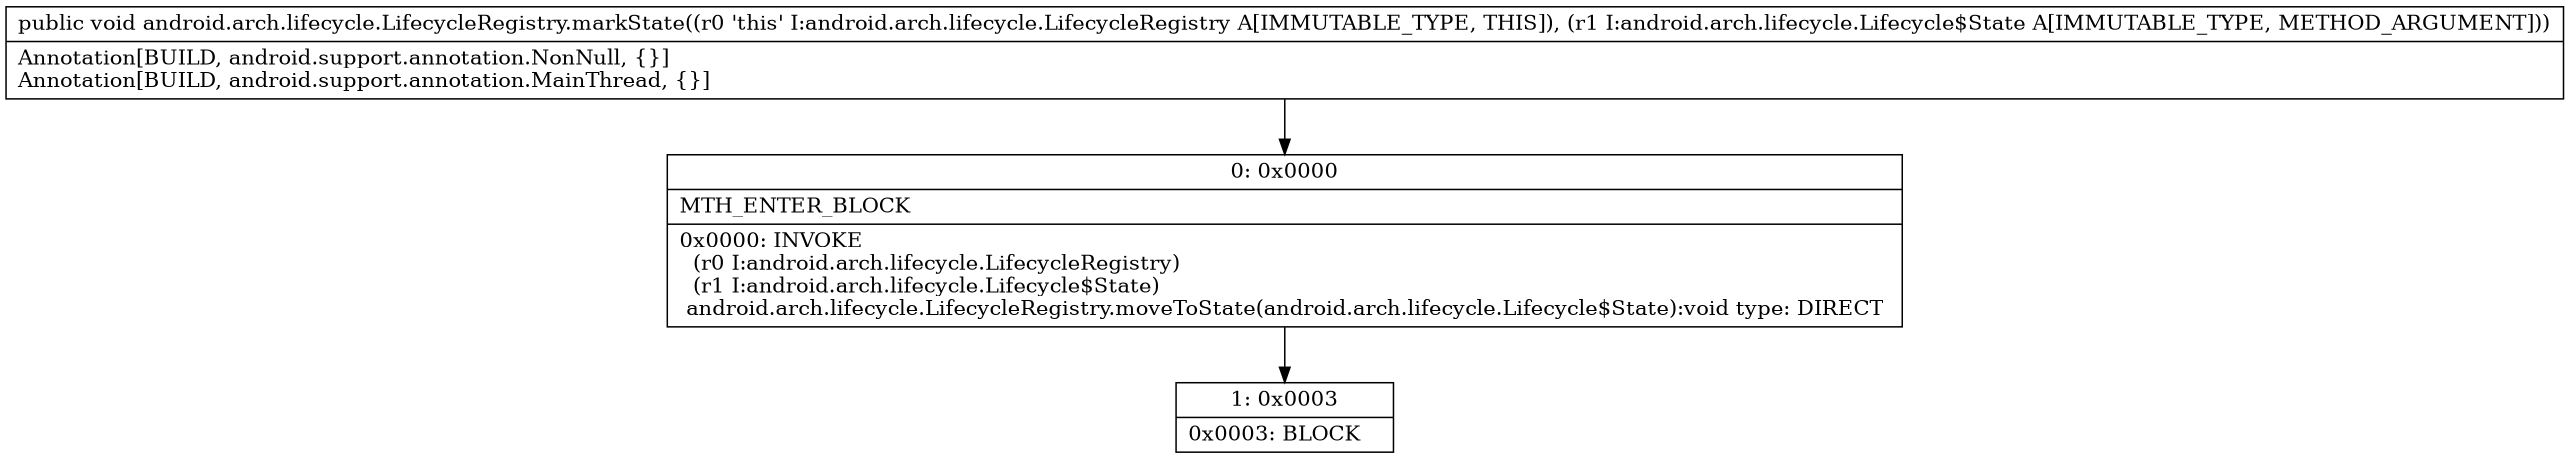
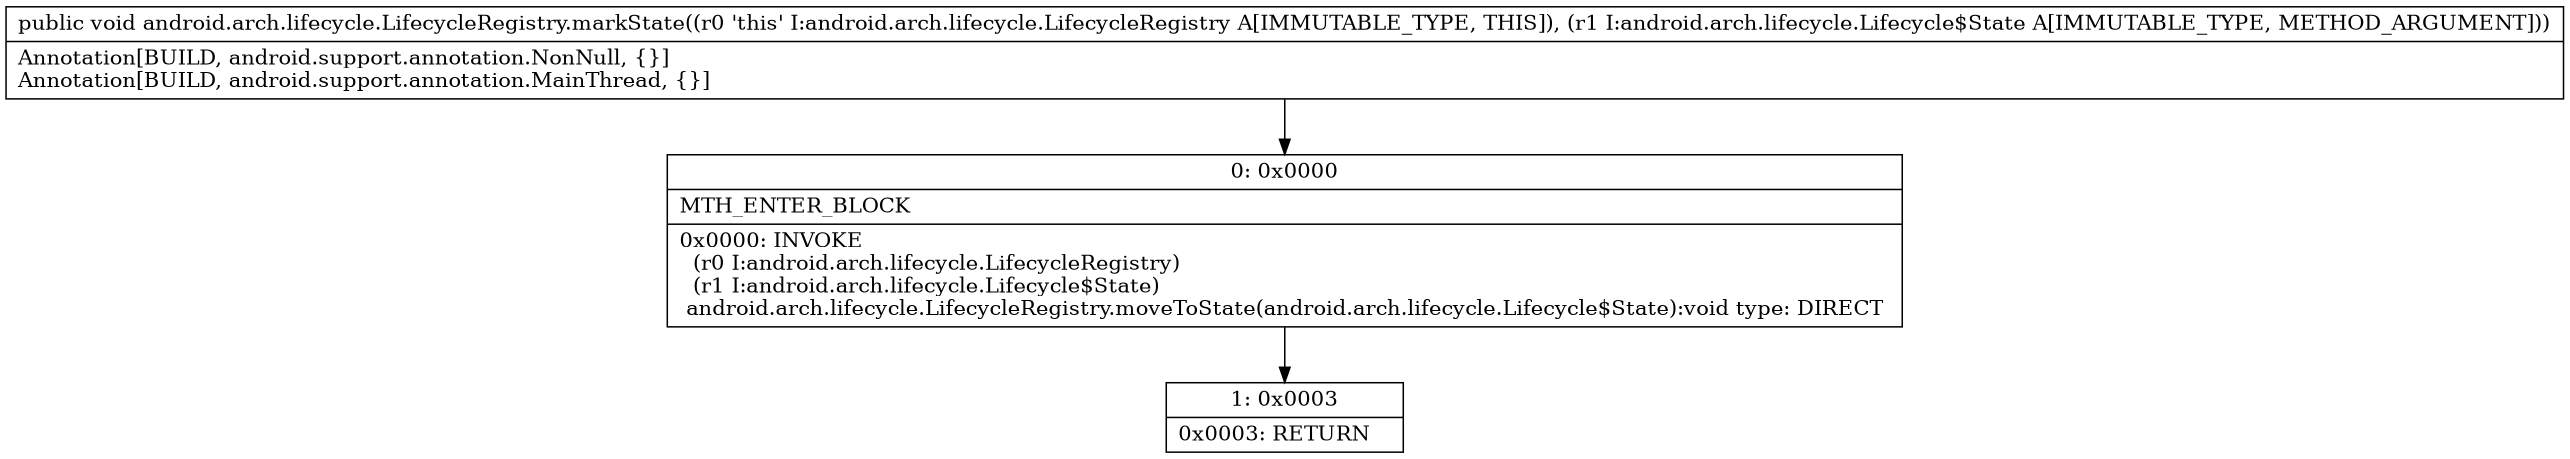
node "1: 0x0003": text "0x0003: BLOCK" -> "0x0003: RETURN"
